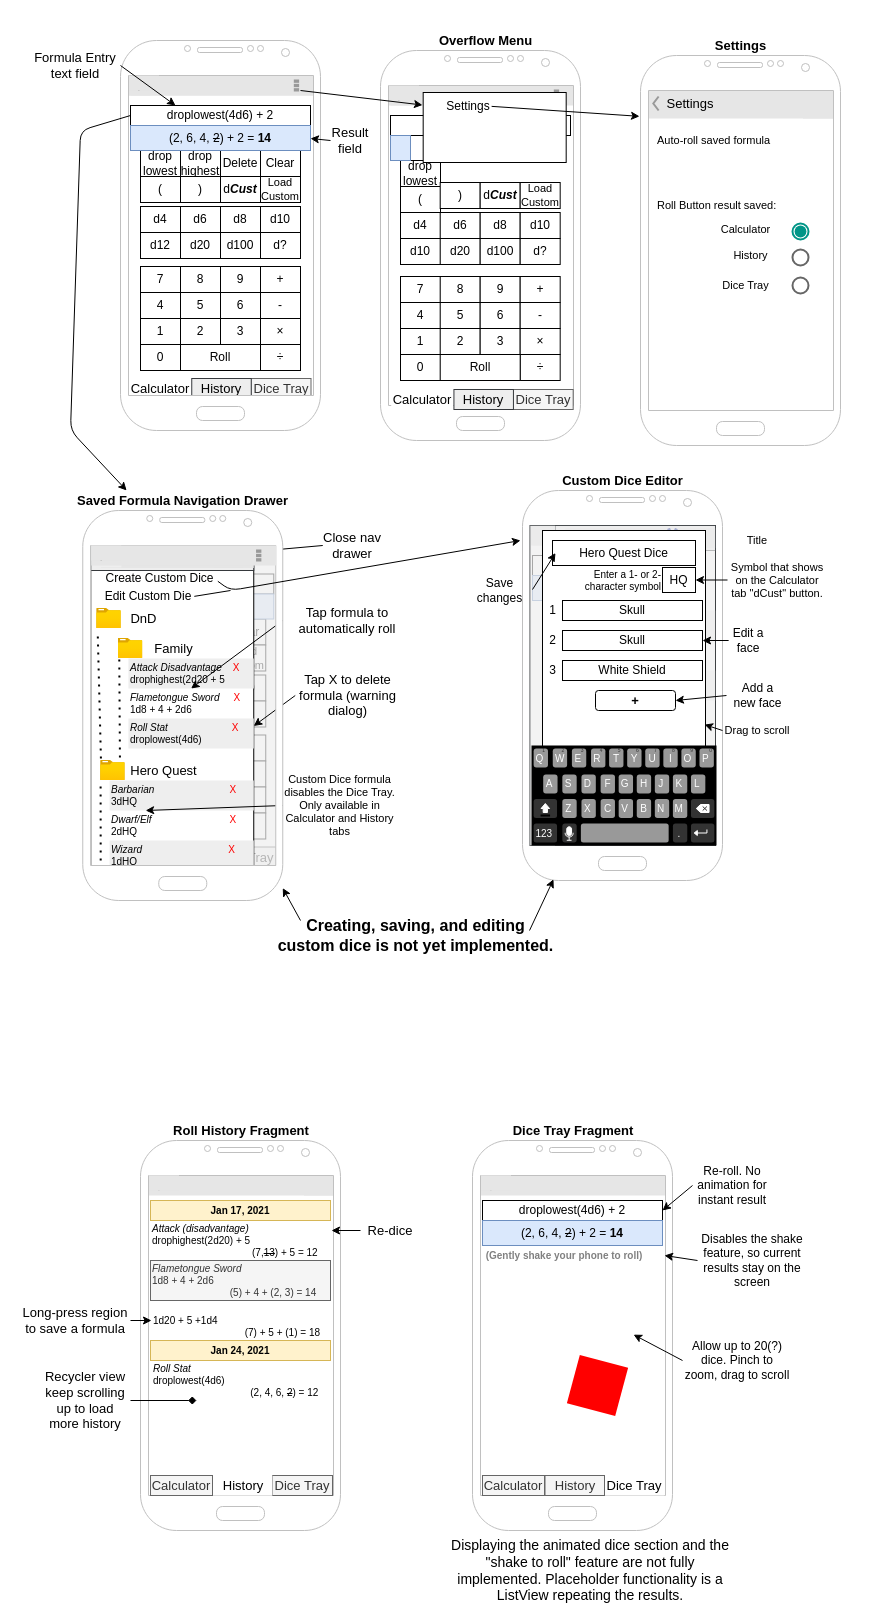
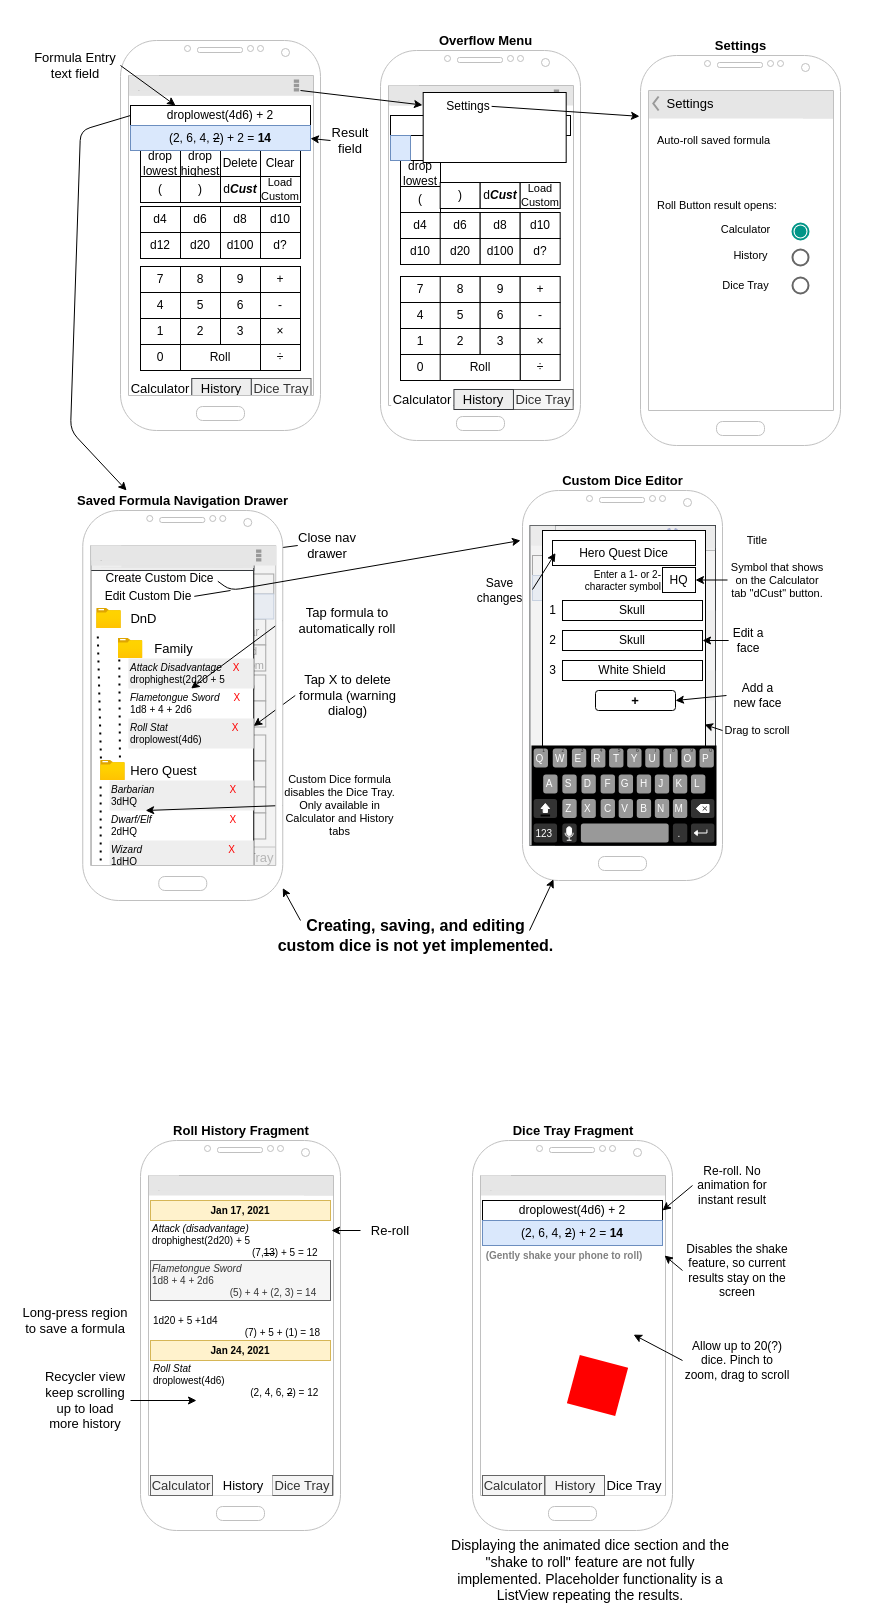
node "Roll Button result saved:": label "Roll Button result saved:" -> "Roll Button result opens:"
node "Close nav drawer": moved (353, 546) -> (328, 546)
node "Re-dice": label "Re-dice" -> "Re-roll"
node "Disables the shake feature, so current results stay on the screen": moved (753, 1261) -> (738, 1271)
edge "Long-press region to save a formula" -> "1d20 + 5 +1d4 (7) + 5 + (1) = 18": removed
edge "Recycler view keep scrolling up to load more history" -> "Roll Stat droplowest(4d6) (2, 4, 6, 2) = 12": arrowhead diamond -> classic
